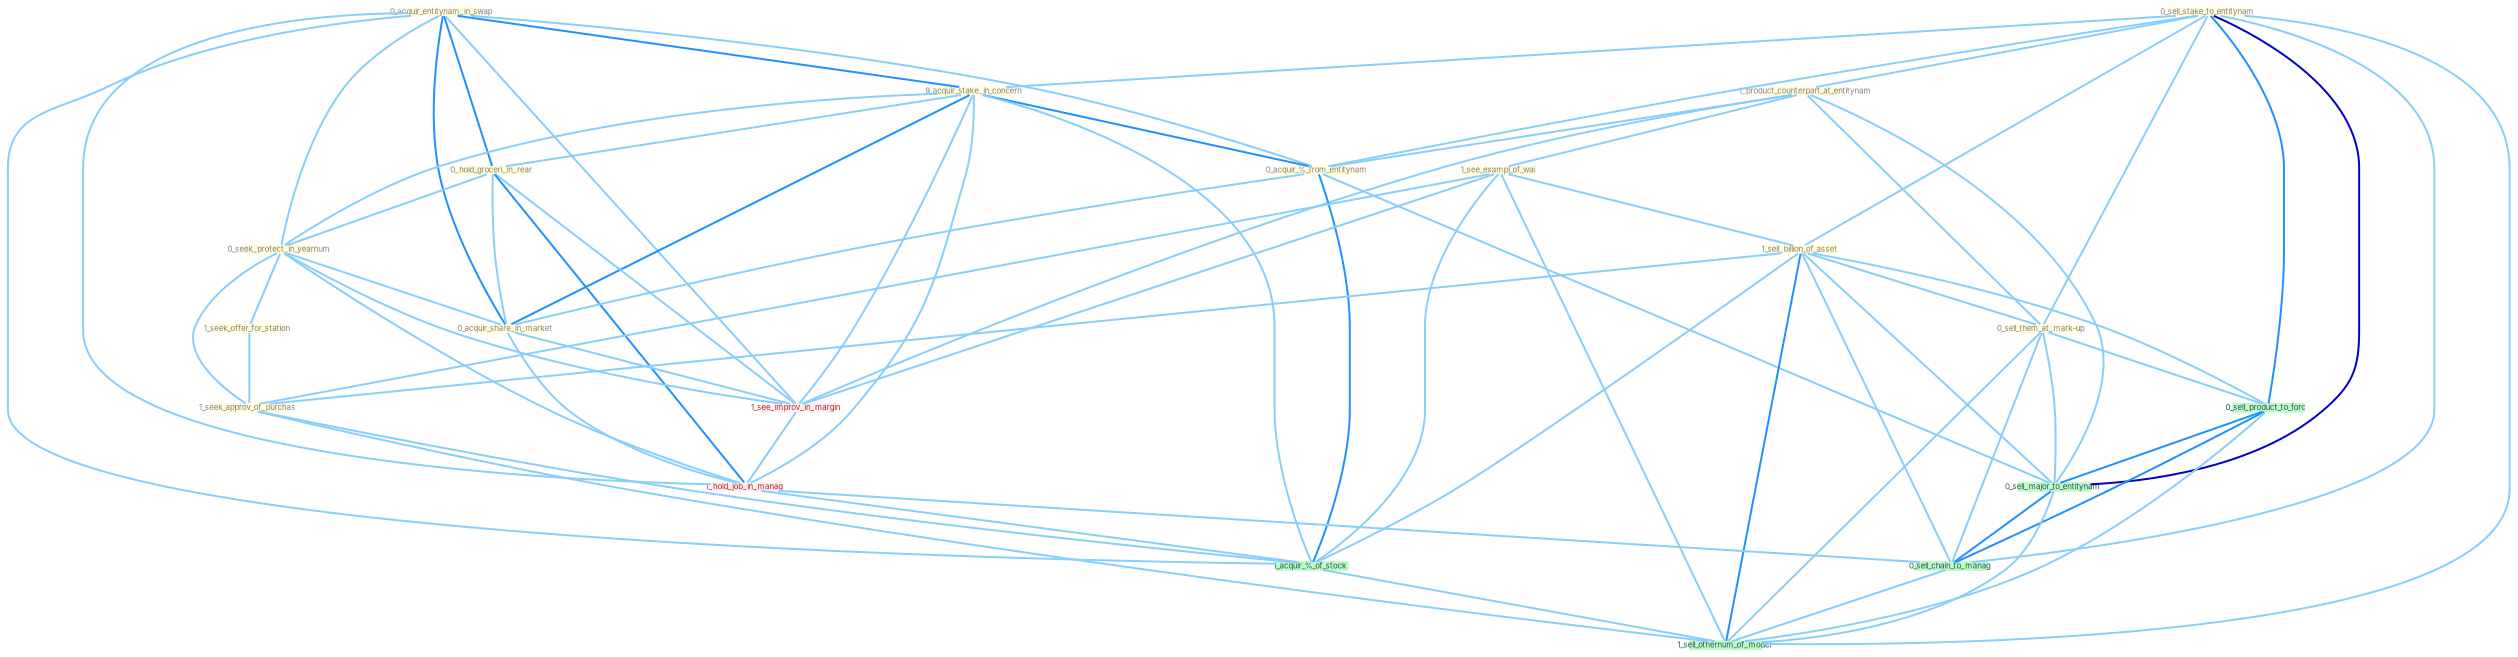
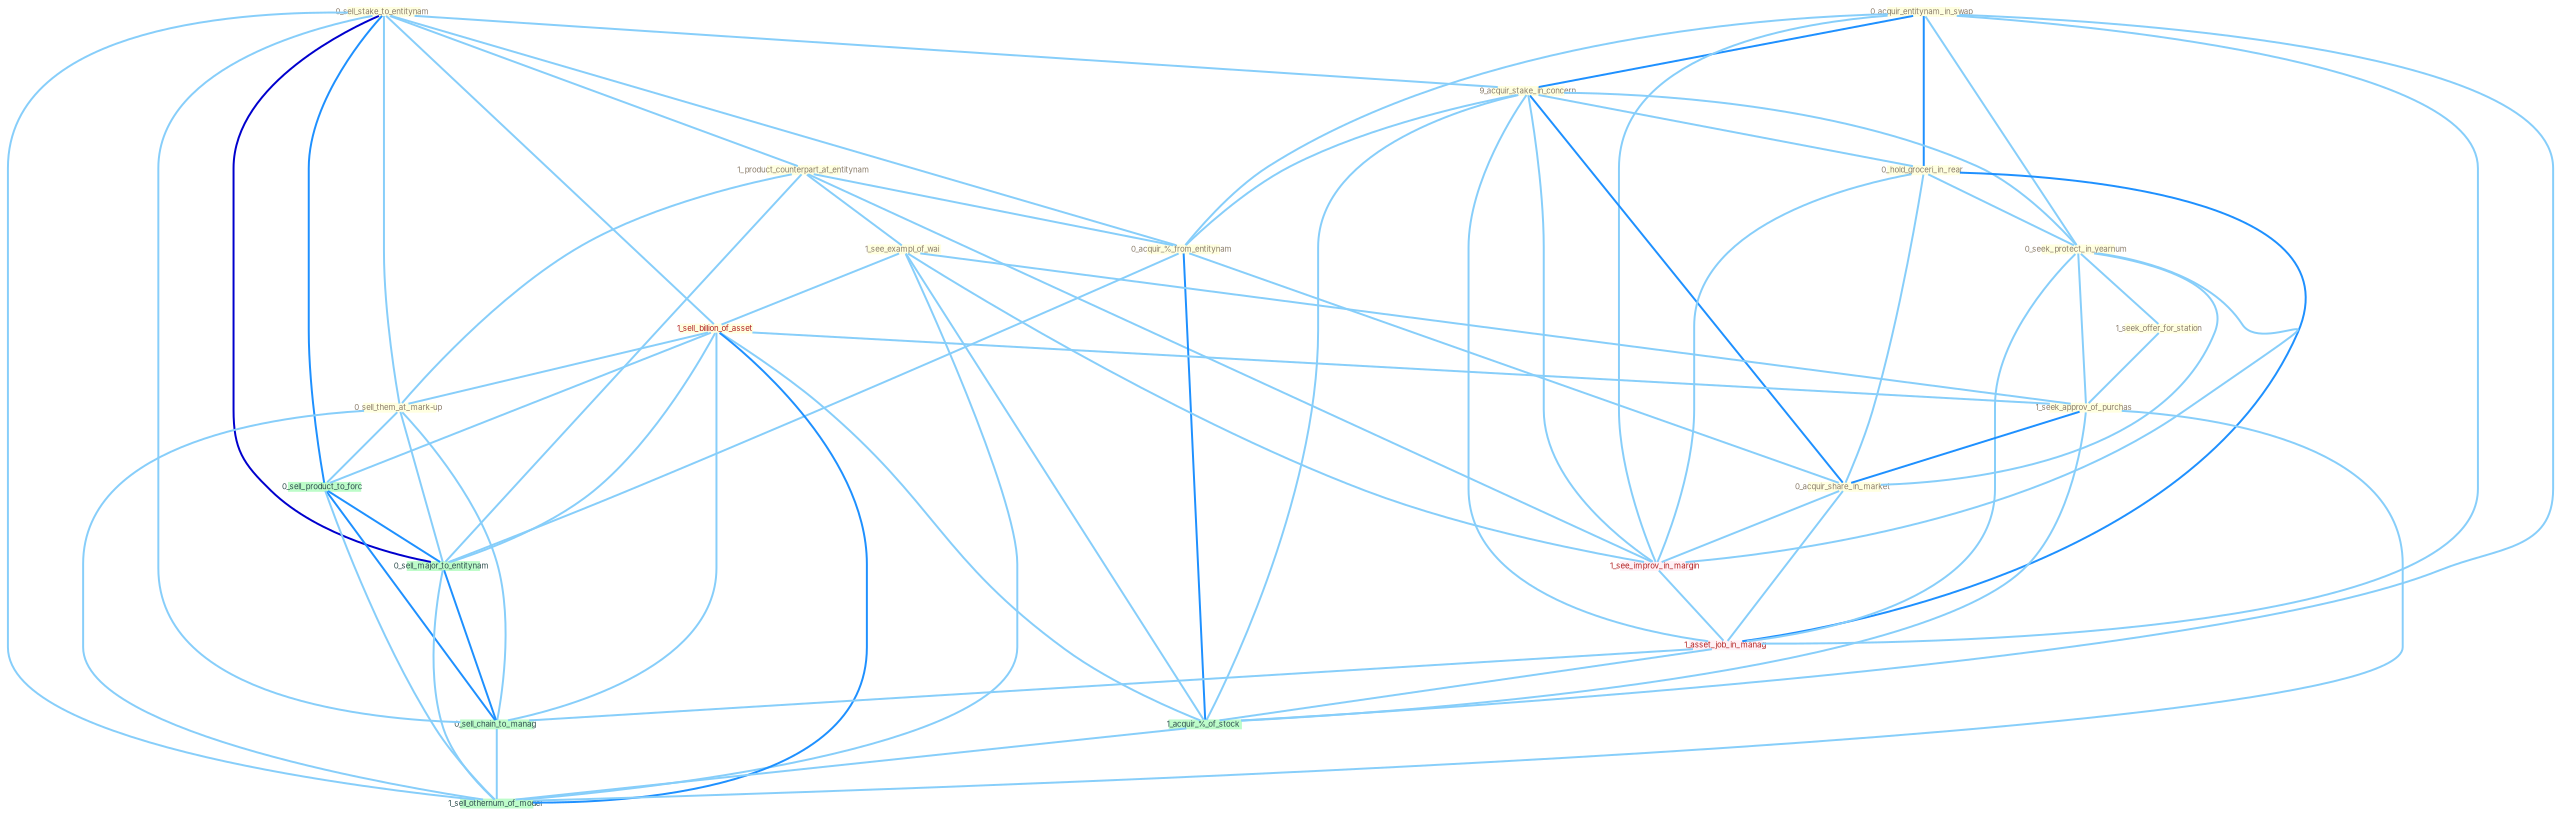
edge "9_acquir_stake_in_concern" -- "0_acquir_%_from_entitynam": color #1e90ff -> #87cefa
edge "0_acquir_entitynam_in_swap" -- "0_acquir_share_in_market": now "1_seek_approv_of_purchas" -- "0_acquir_share_in_market"
node "1_sell_billion_of_asset": fontcolor #8b7d6b -> #b22222
node "1_hold_job_in_manag": label "1_hold_job_in_manag" -> "1_asset_job_in_manag"
